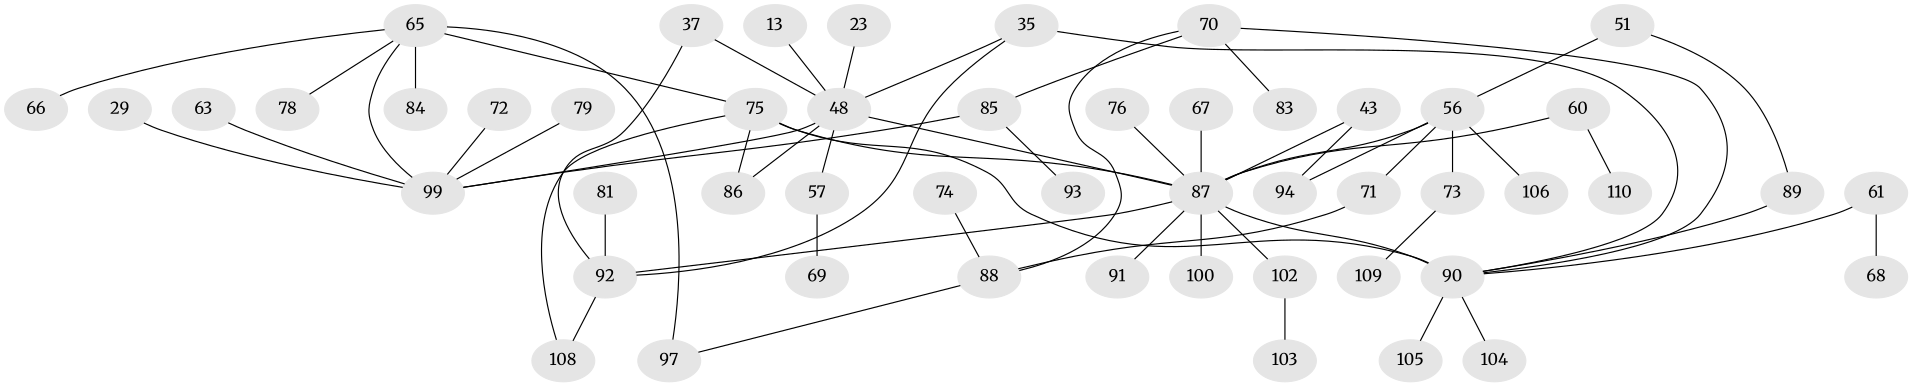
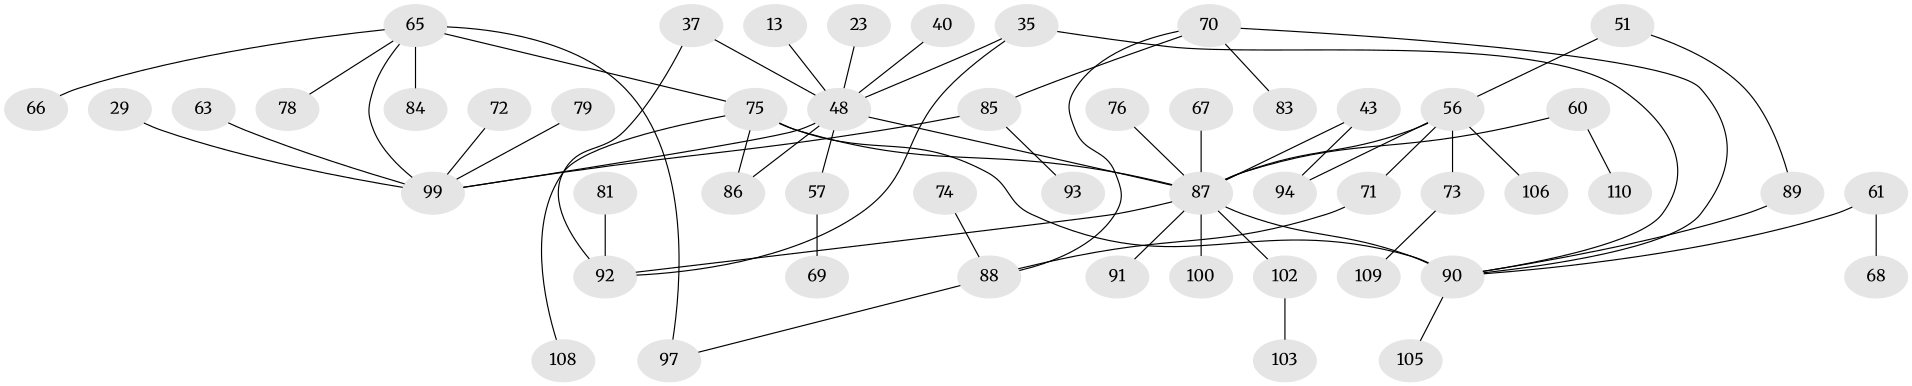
node "40": added
edge "92" -- "108": removed
node "104": removed
